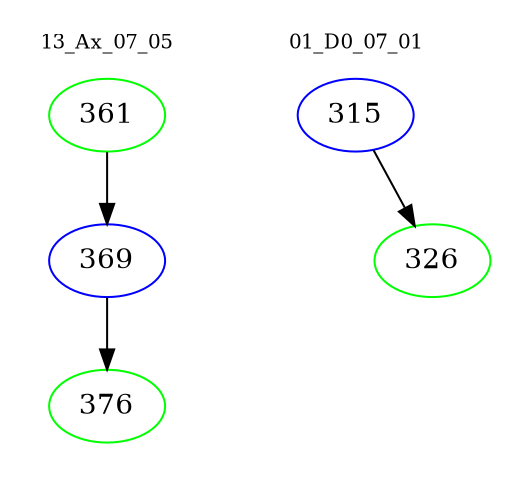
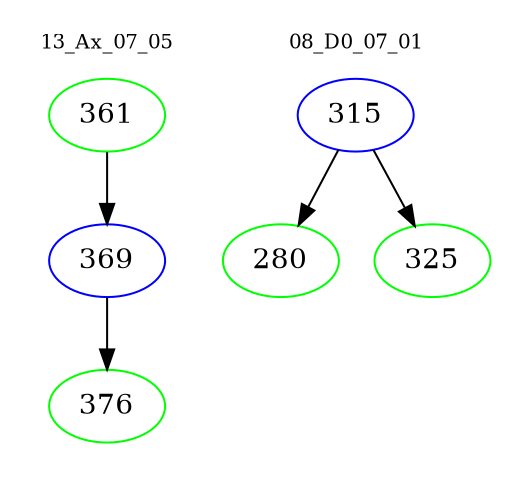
cluster "01_D0_07_01": label "01_D0_07_01" -> "08_D0_07_01"
node "280": added
node "326": label "326" -> "325"
